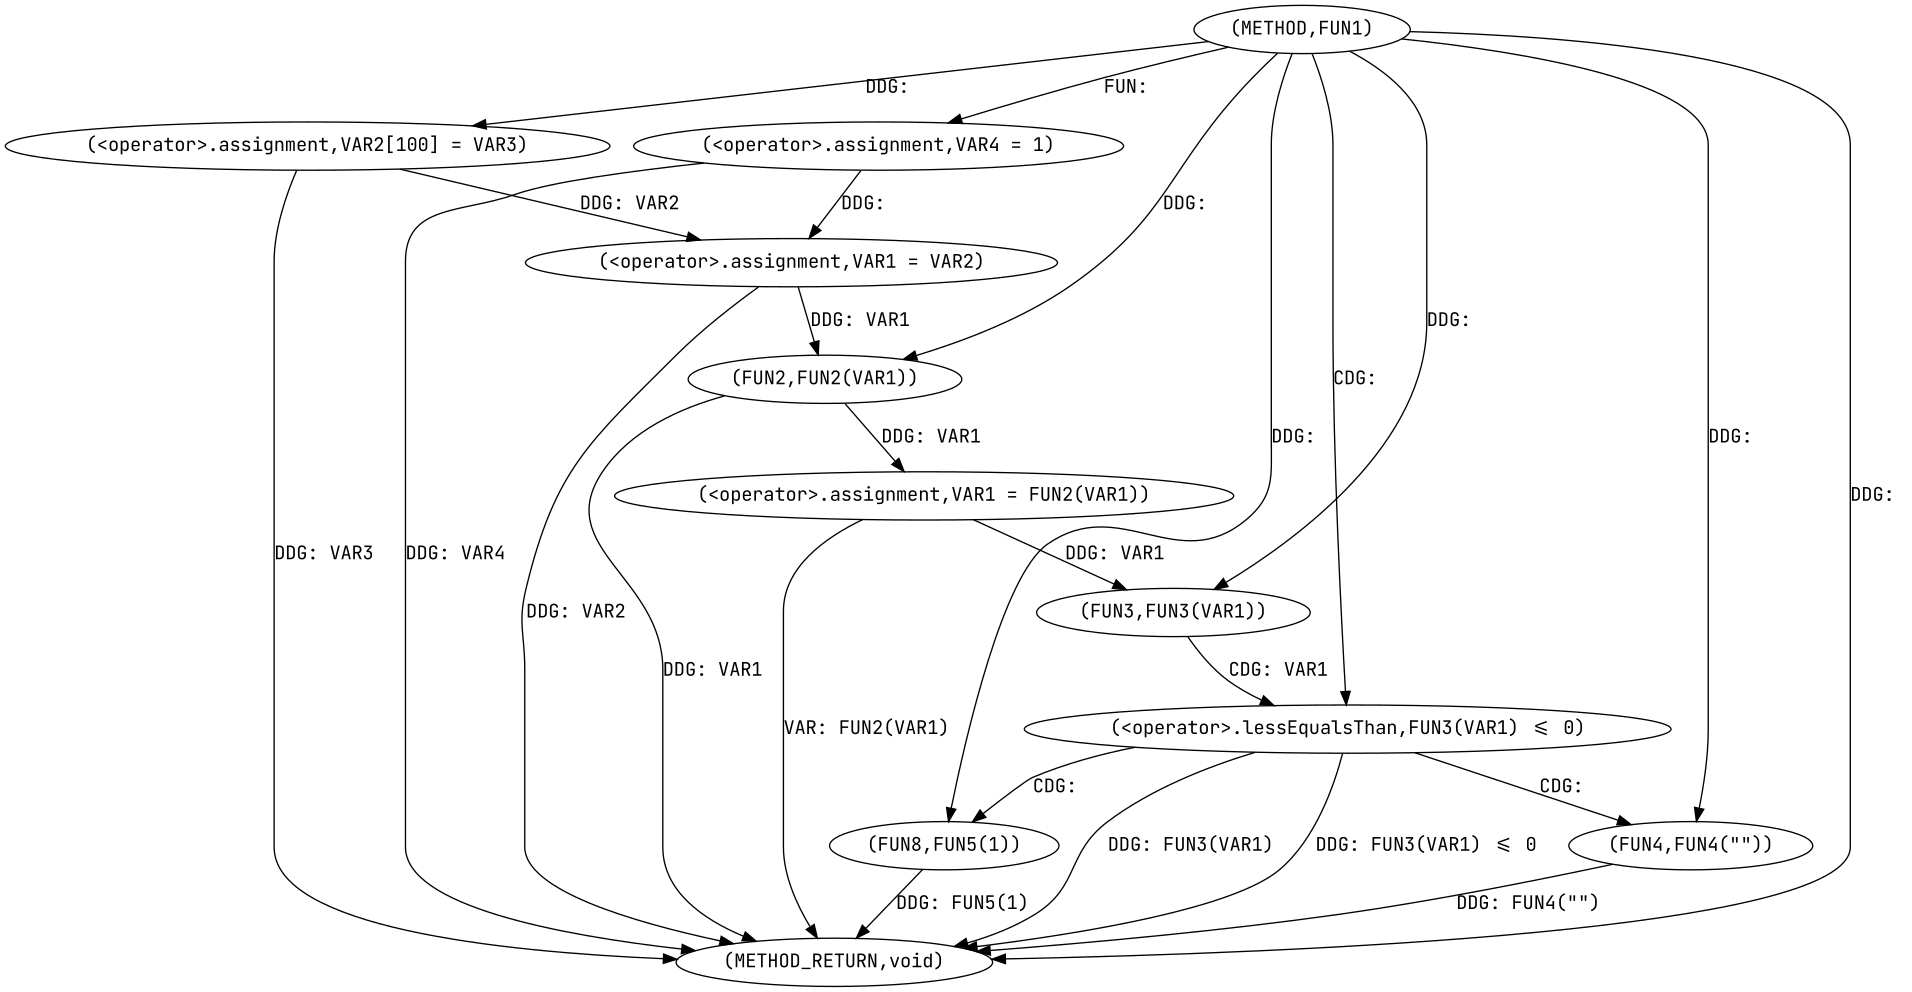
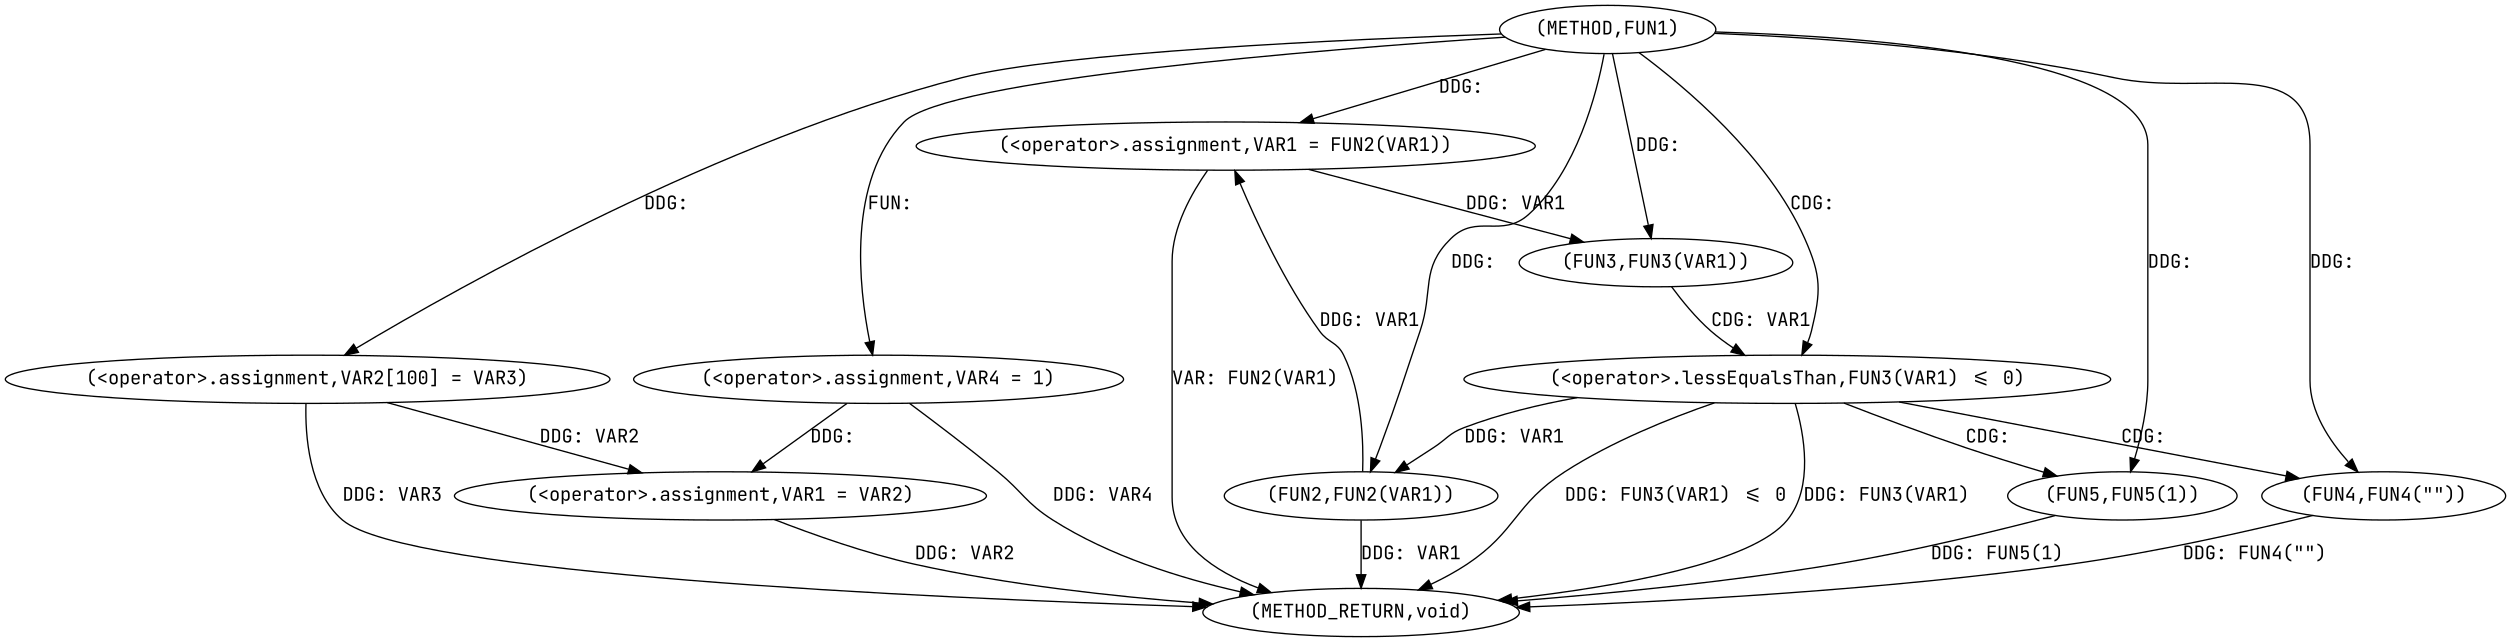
edge "(<operator>.assignment,VAR1 = VAR2)" -> "(FUN2,FUN2(VAR1))": now "(<operator>.lessEqualsThan,FUN3(VAR1) <= 0)" -> "(FUN2,FUN2(VAR1))"
edge "(METHOD,FUN1)" -> "(METHOD_RETURN,void)": now "(METHOD,FUN1)" -> "(<operator>.assignment,VAR1 = FUN2(VAR1))"
node "(FUN8,FUN5(1))": label "(FUN8,FUN5(1))" -> "(FUN5,FUN5(1))"
